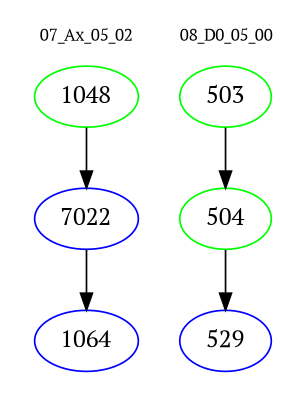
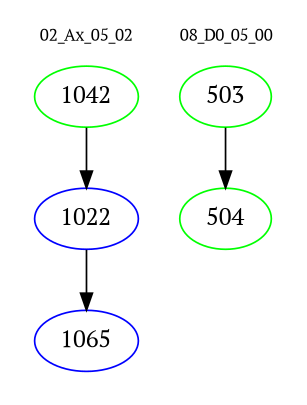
cluster "07_Ax_05_02": label "07_Ax_05_02" -> "02_Ax_05_02"
node "1048": label "1048" -> "1042"
node "7022": label "7022" -> "1022"
node "1064": label "1064" -> "1065"
node "529": removed
